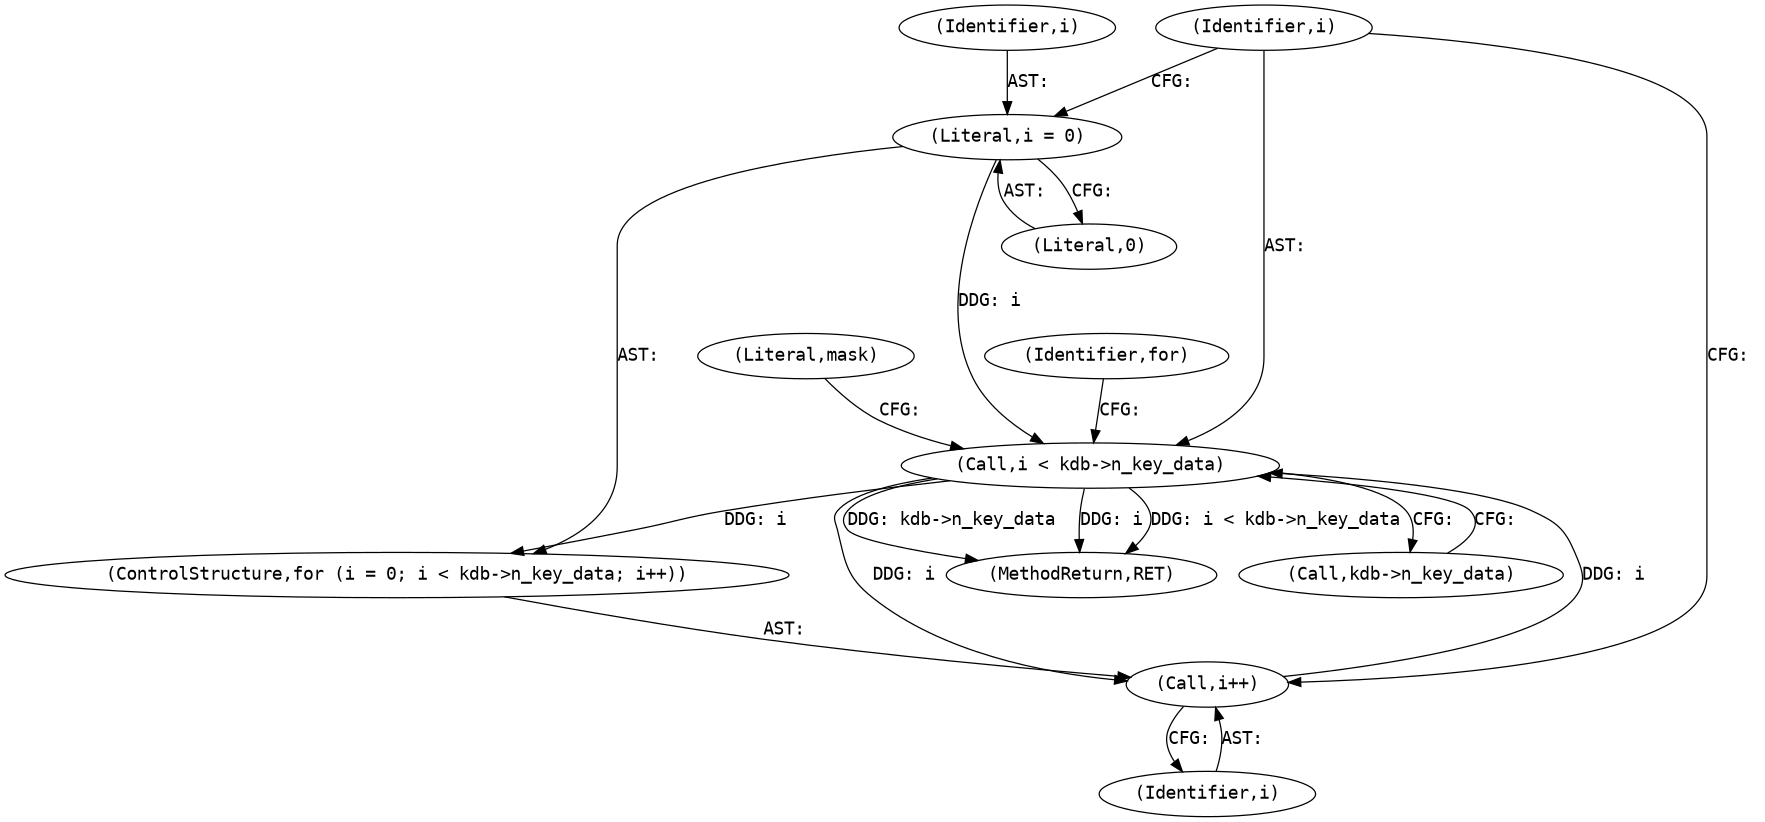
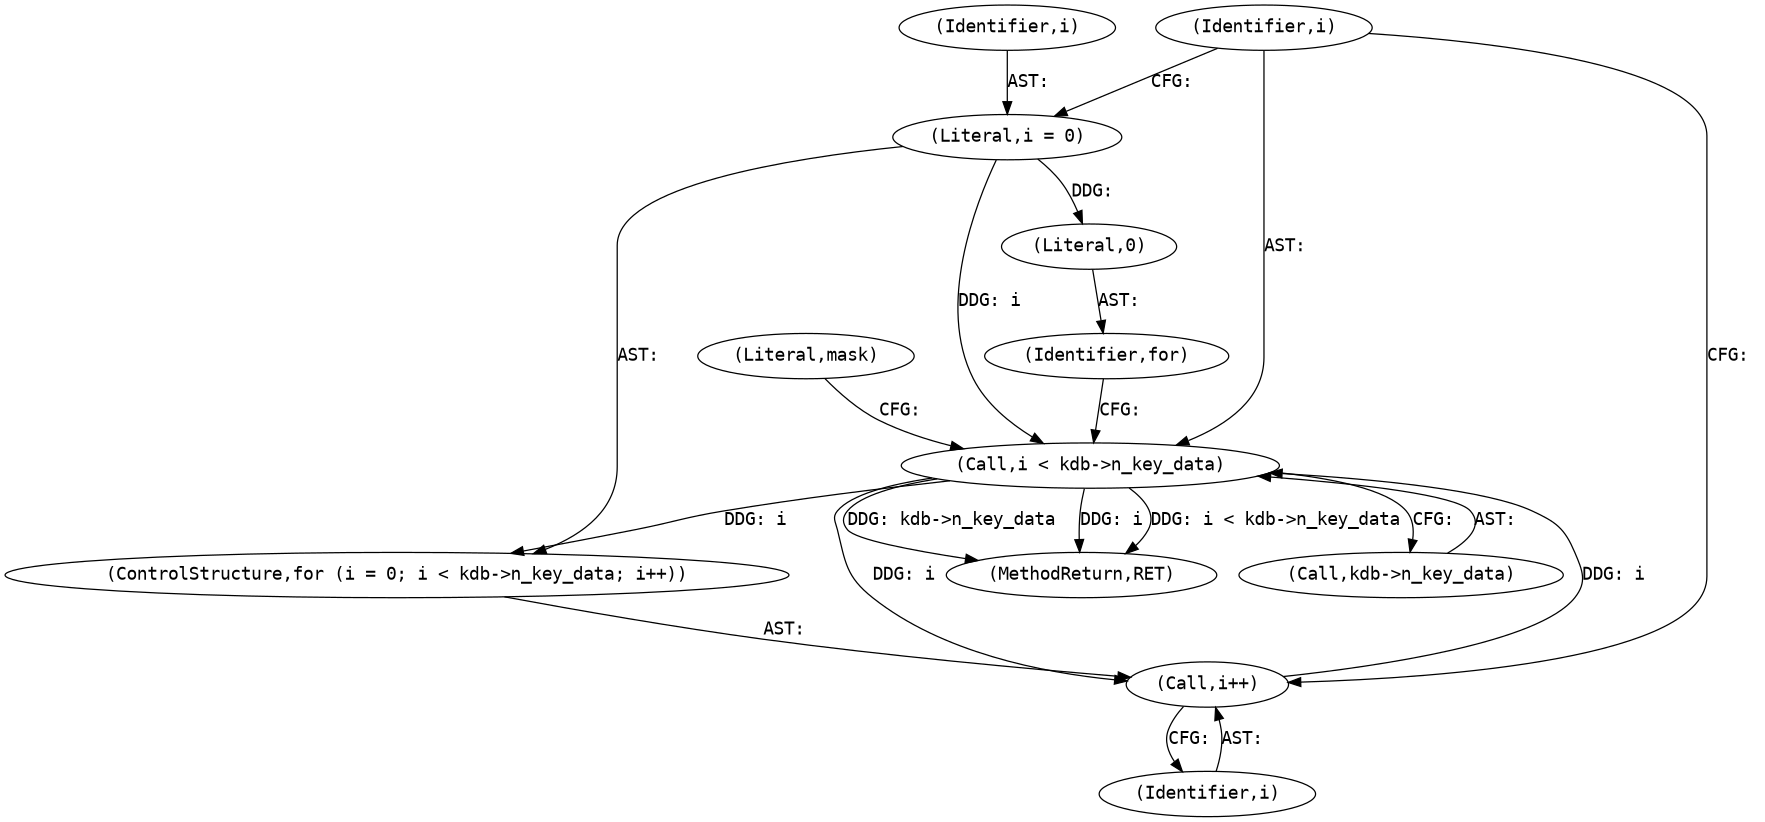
edge "(Literal,i = 0)" -> "(Literal,0)": label "CFG: " -> "DDG: "
edge "(Literal,0)" -> "(Literal,i = 0)": now "(Literal,0)" -> "(Identifier,for)"
edge "(Call,kdb->n_key_data)" -> "(Call,i < kdb->n_key_data)": label "CFG: " -> "AST: "
